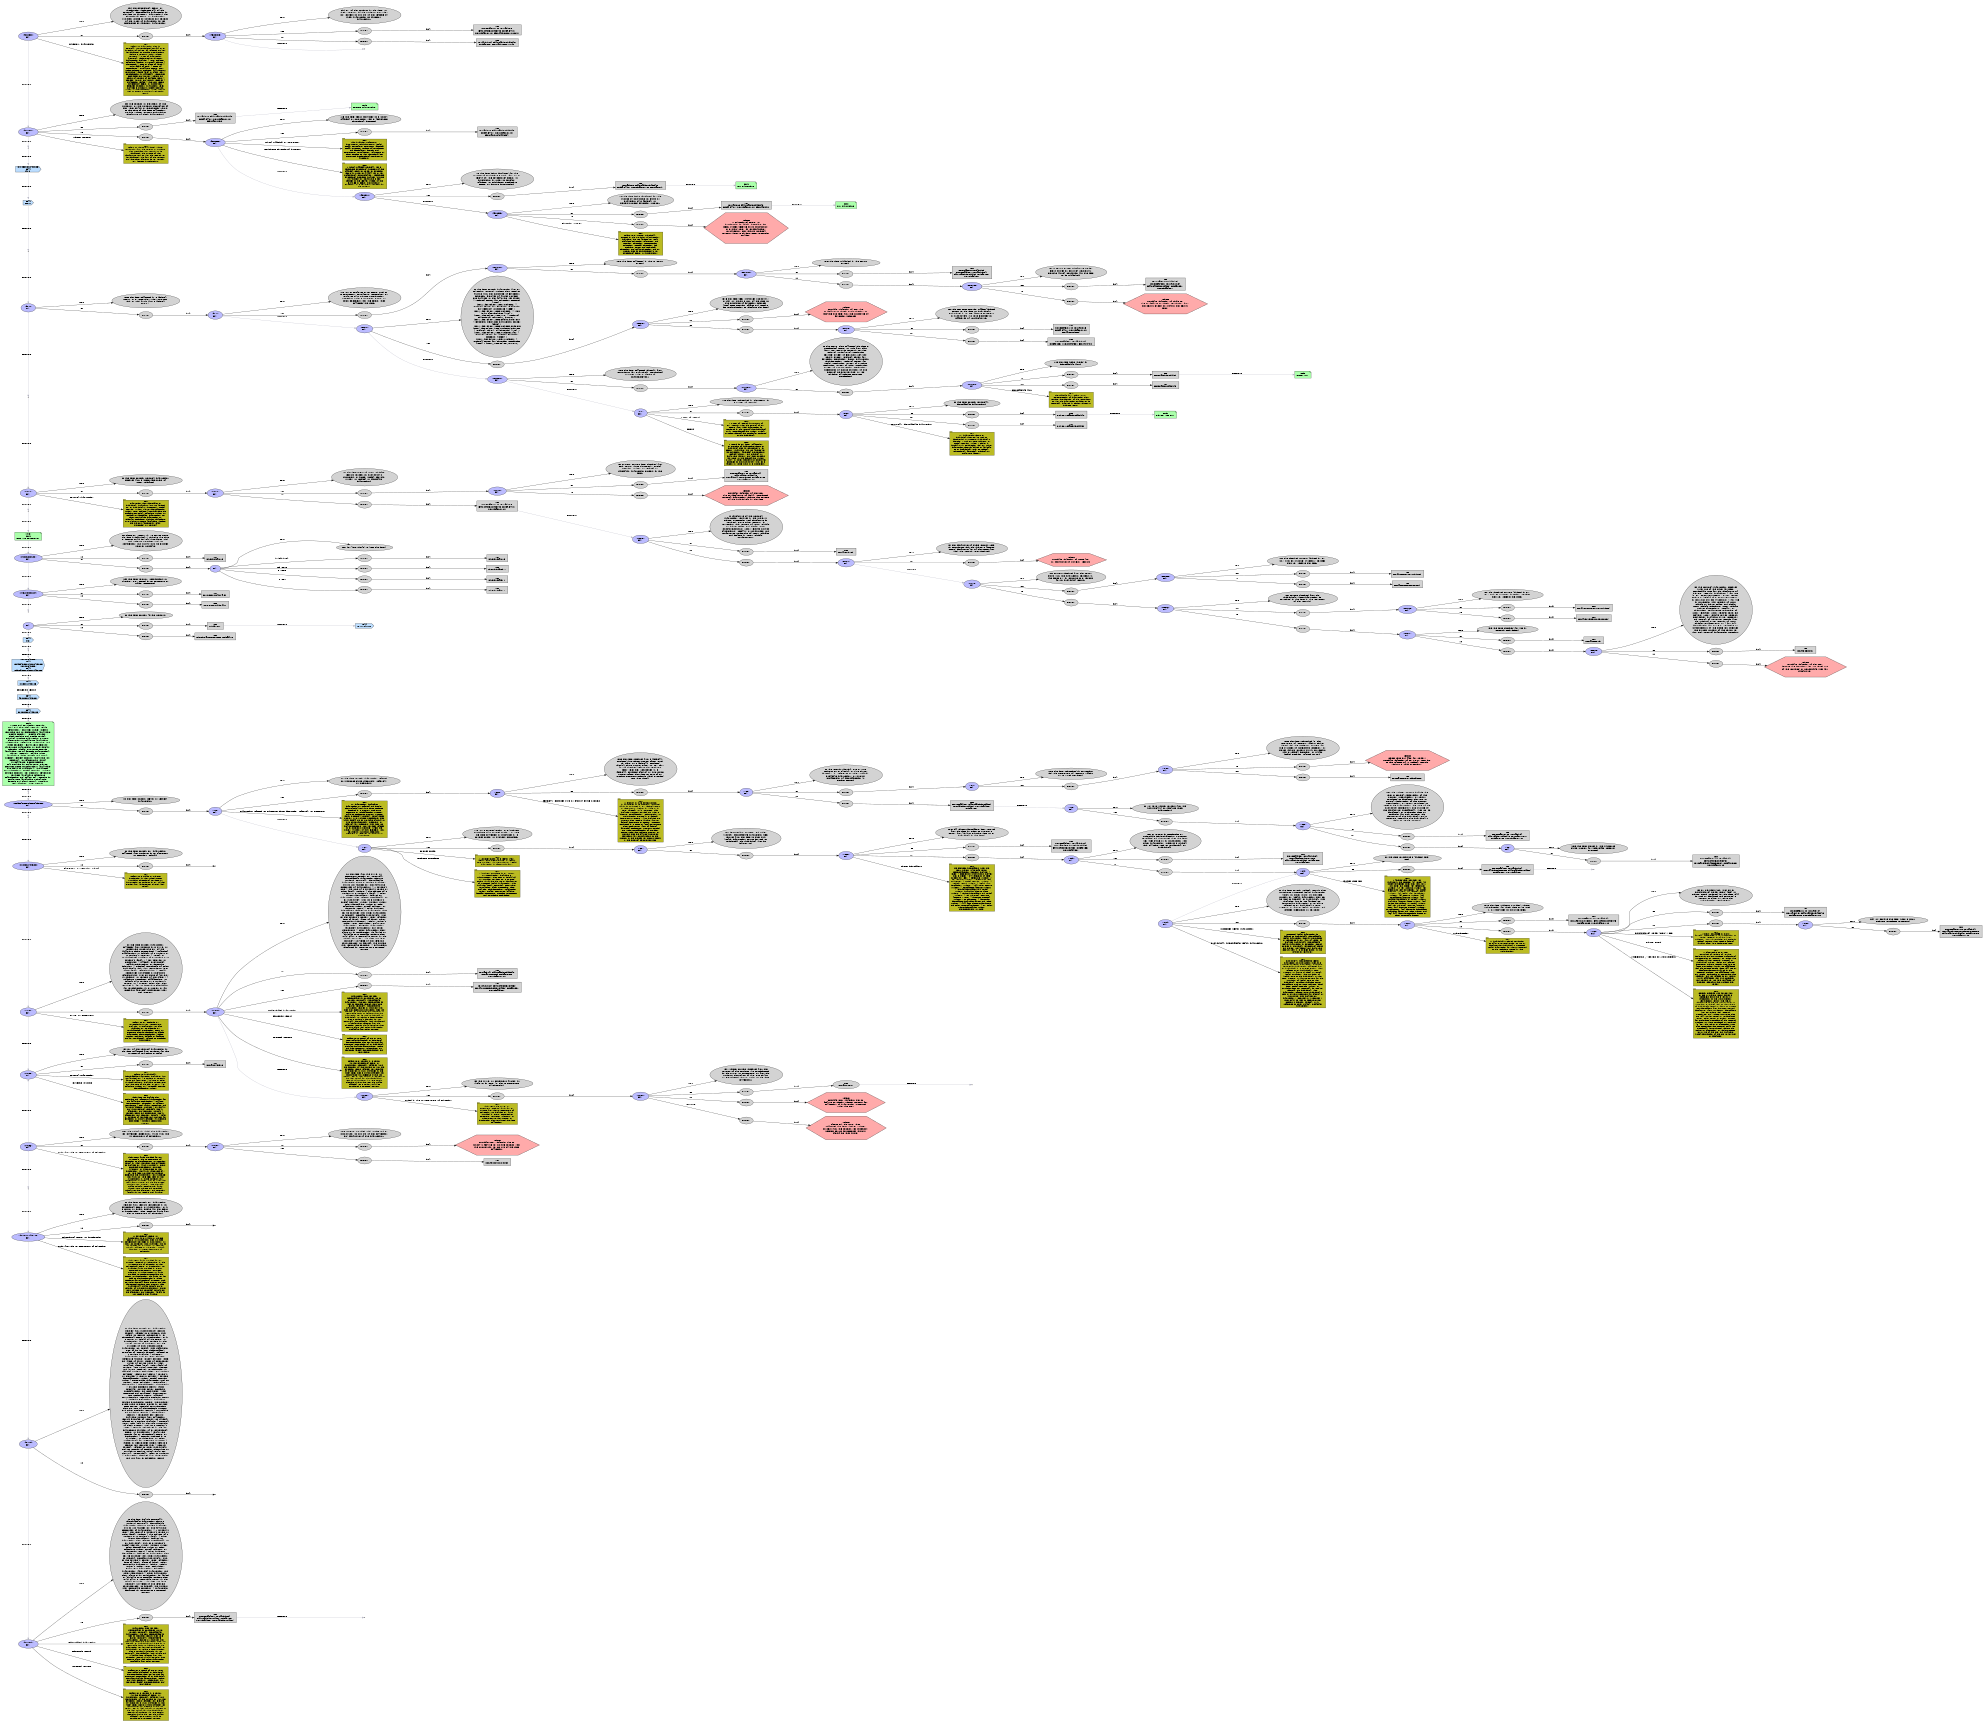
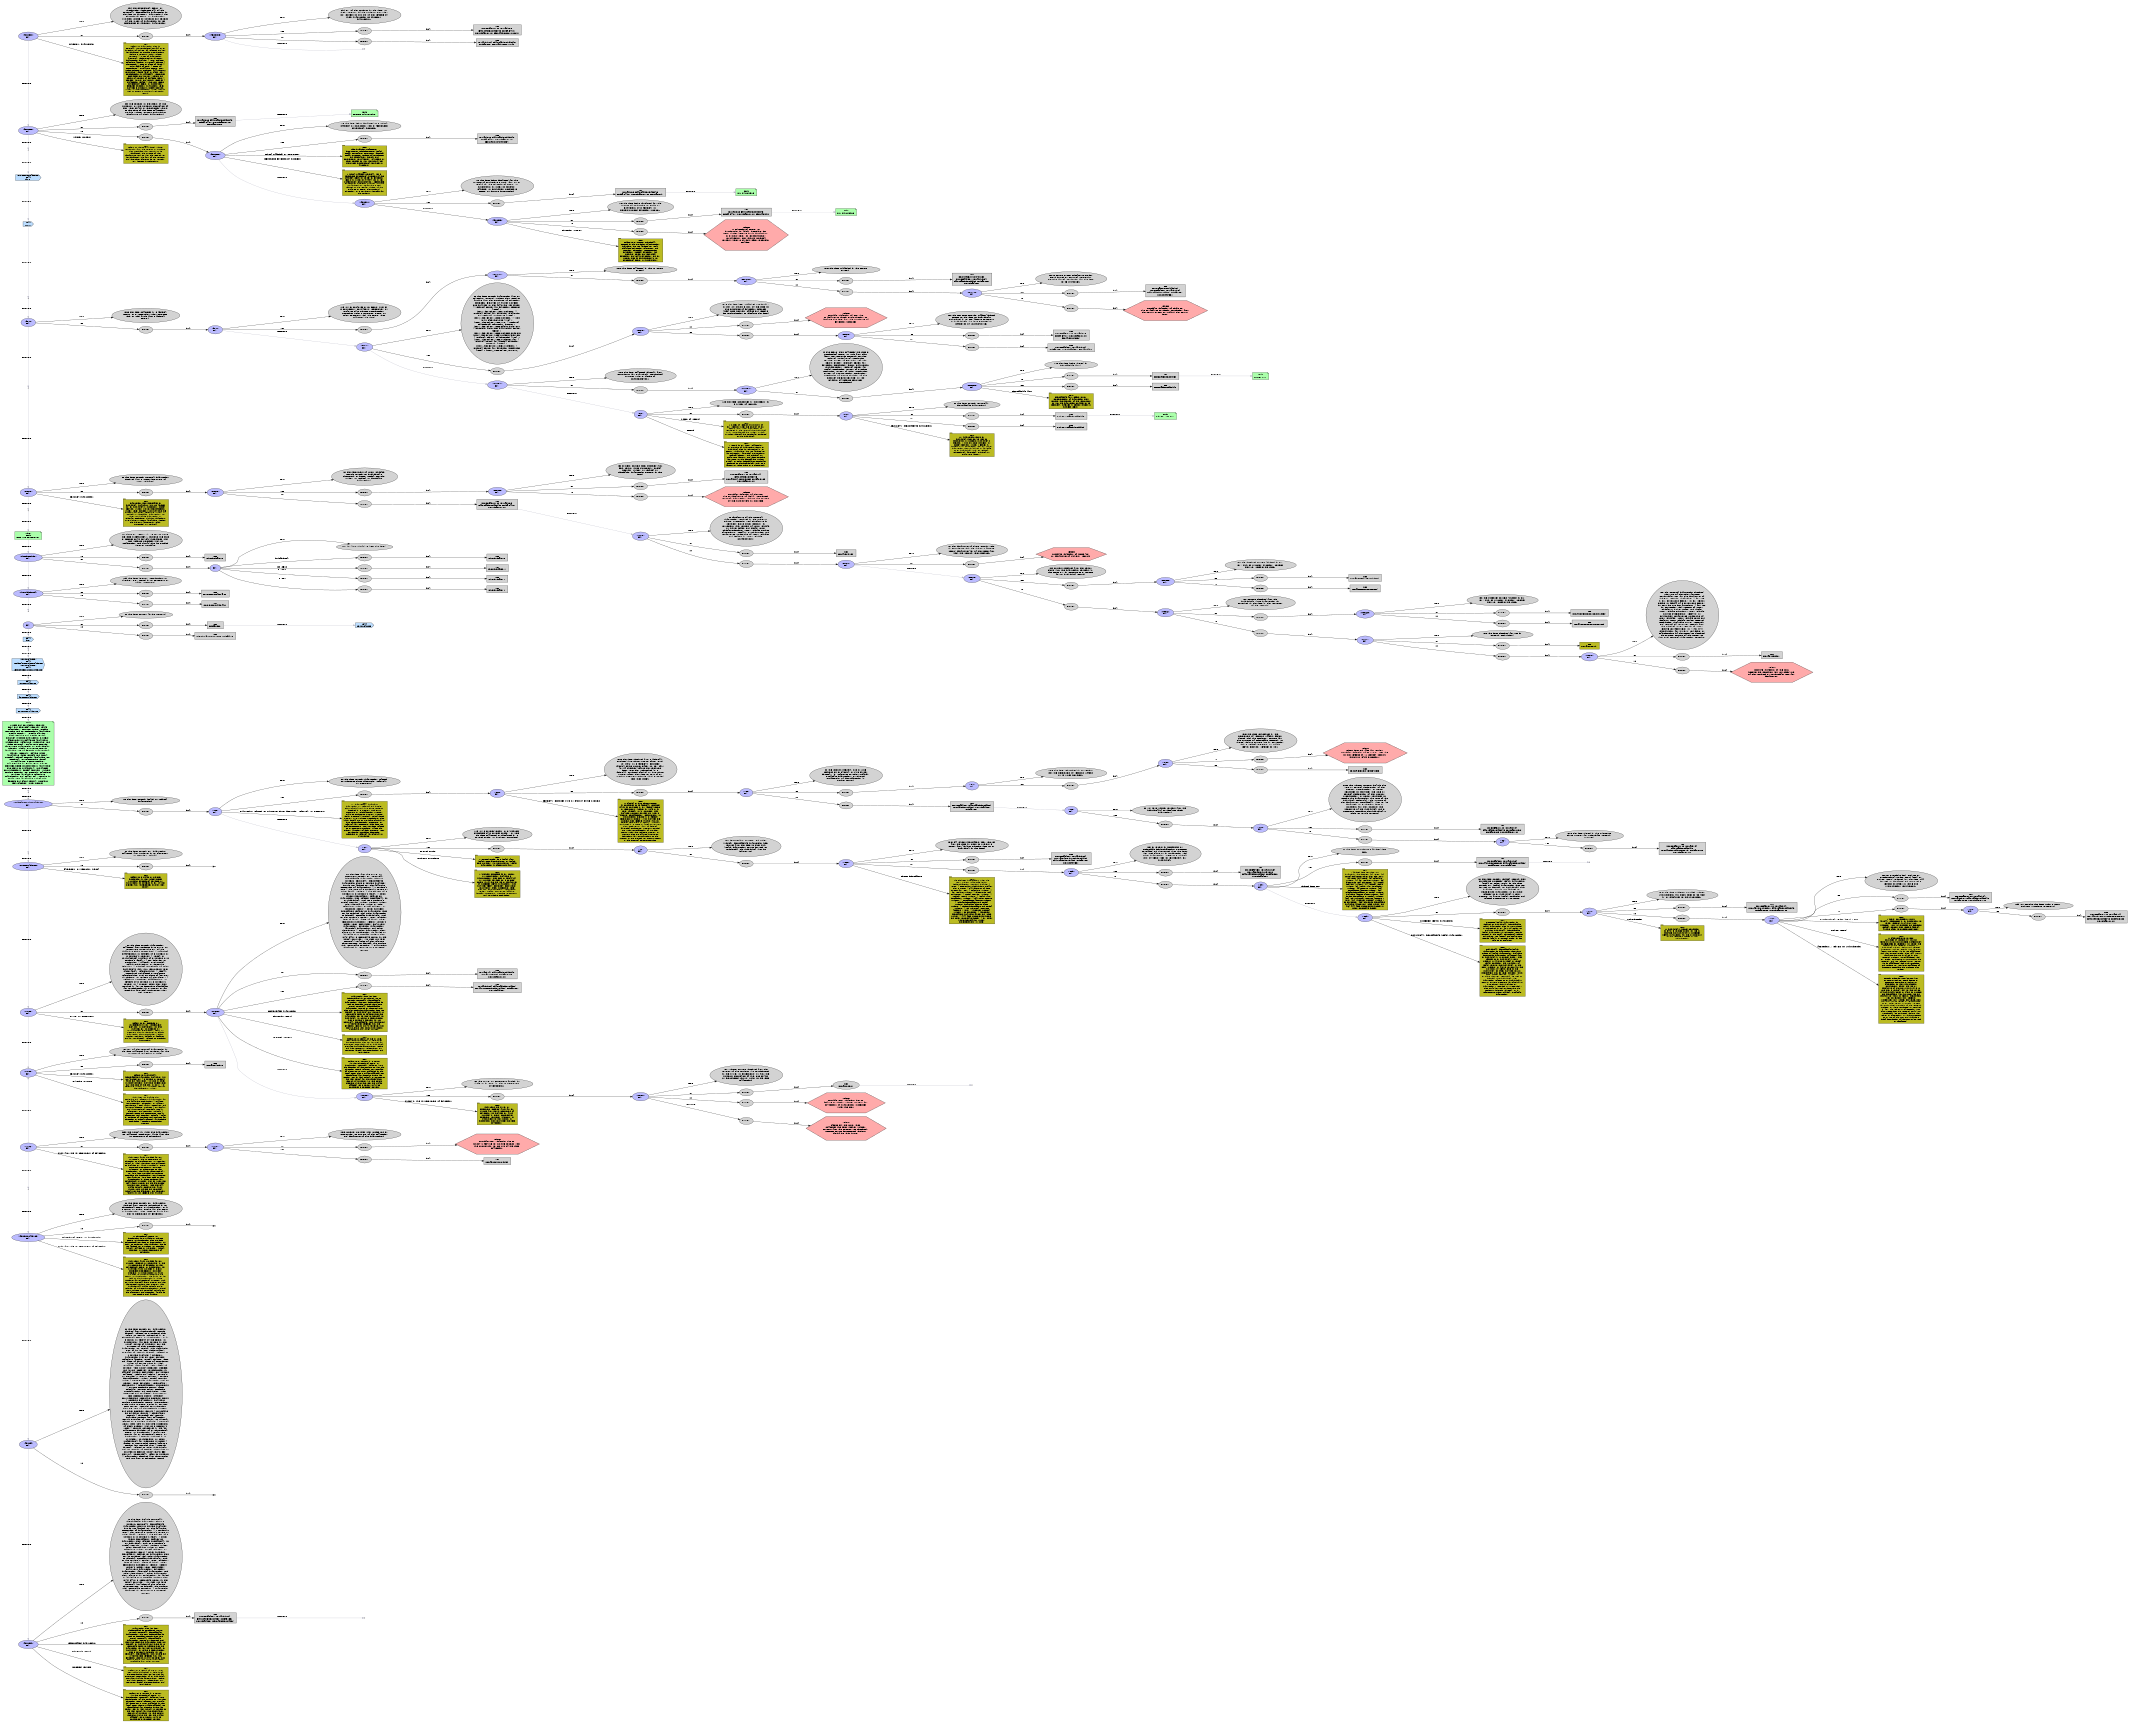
node "set DPPA=research": fillcolor lightgray -> #bbbb22
edge "call ppraCompliance" -> "call ferpaCompliance": label "Biometric record" -> "ast_next"
edge ">MR10< ask" -> ">MR9< ask": reversed
